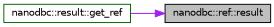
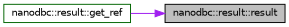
node "nanodbc::ref::result": label "nanodbc::ref::result" -> "nanodbc::result::result"
